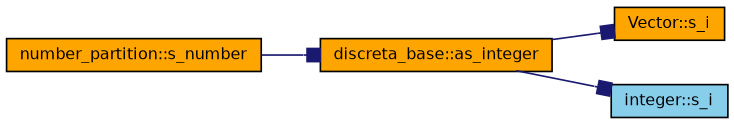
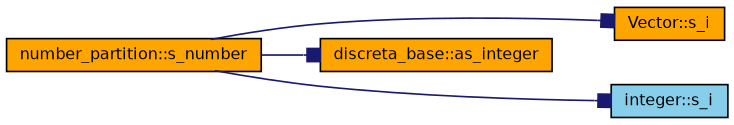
edge "discreta_base::as_integer" -> "Vector::s_i": now "number_partition::s_number" -> "Vector::s_i"
edge "discreta_base::as_integer" -> "integer::s_i": now "number_partition::s_number" -> "integer::s_i"
